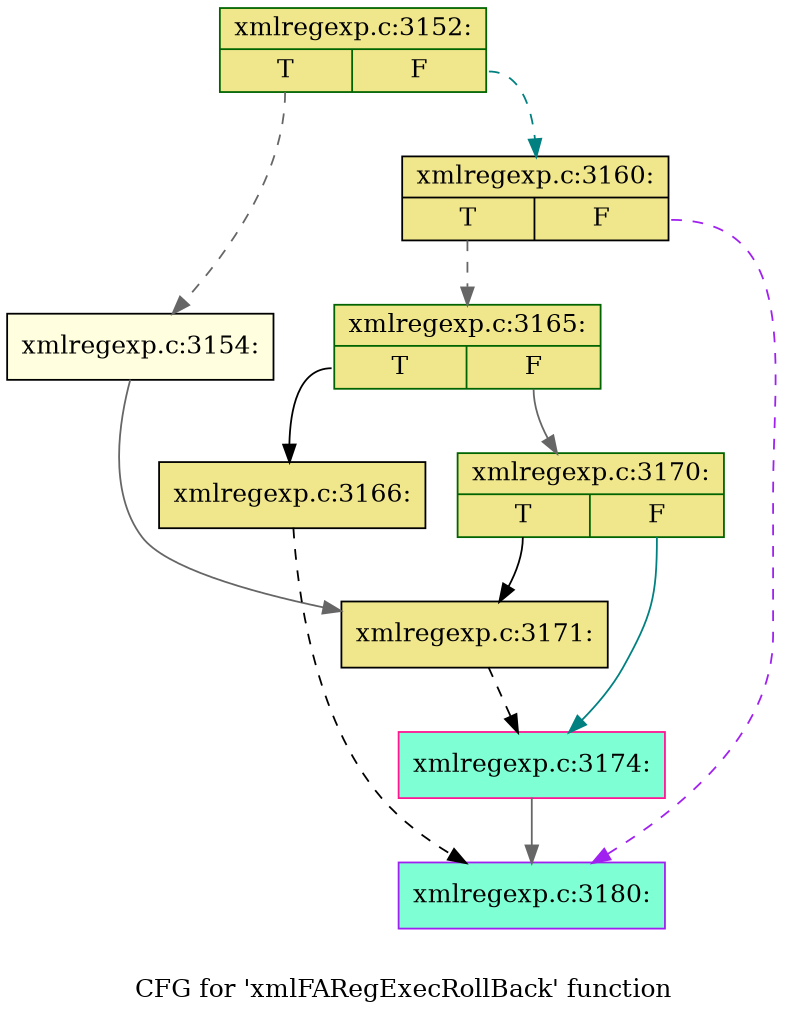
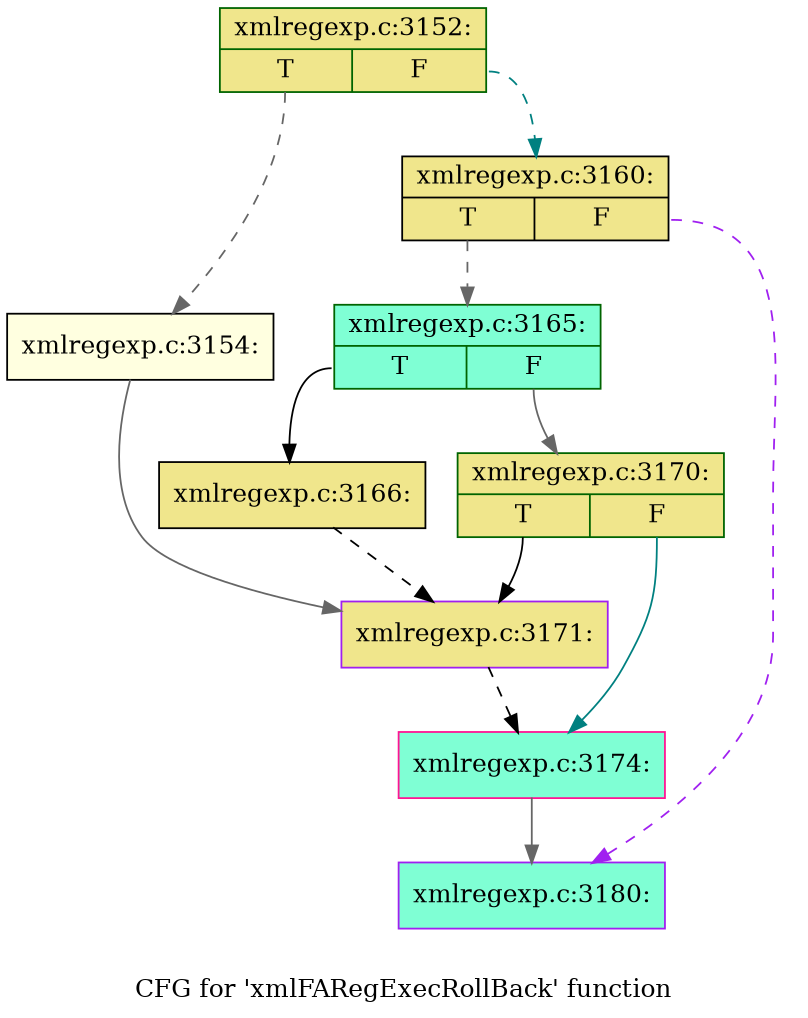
node "xmlregexp.c:3165:": fillcolor khaki -> aquamarine
node "xmlregexp.c:3171:": color black -> purple
edge "xmlregexp.c:3166:" -> "xmlregexp.c:3180:": now "xmlregexp.c:3166:" -> "xmlregexp.c:3171:"
